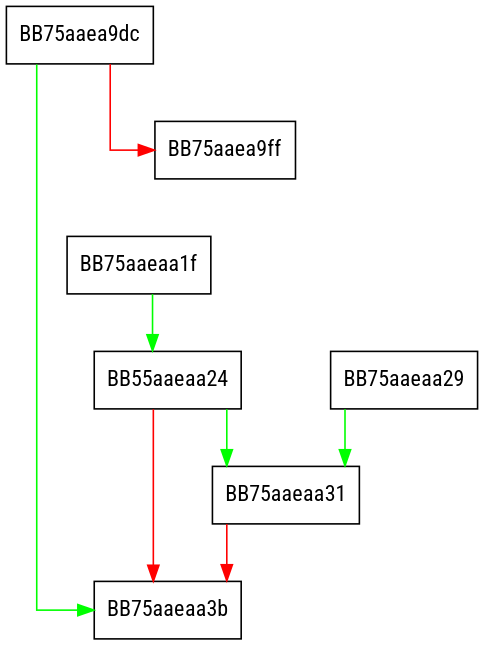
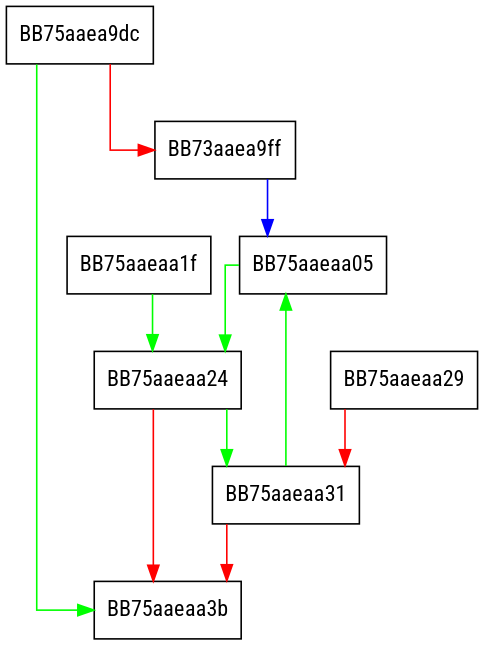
node "BB75aaea9ff": label "BB75aaea9ff" -> "BB73aaea9ff"
node "BB75aaeaa05": added
node "BB55aaeaa24": label "BB55aaeaa24" -> "BB75aaeaa24"
edge "BB75aaeaa29" -> "BB75aaeaa31": color green -> red
